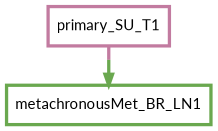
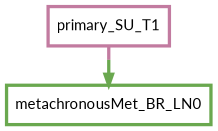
node "metachronousMet_BR_LN1": label "metachronousMet_BR_LN1" -> "metachronousMet_BR_LN0"
